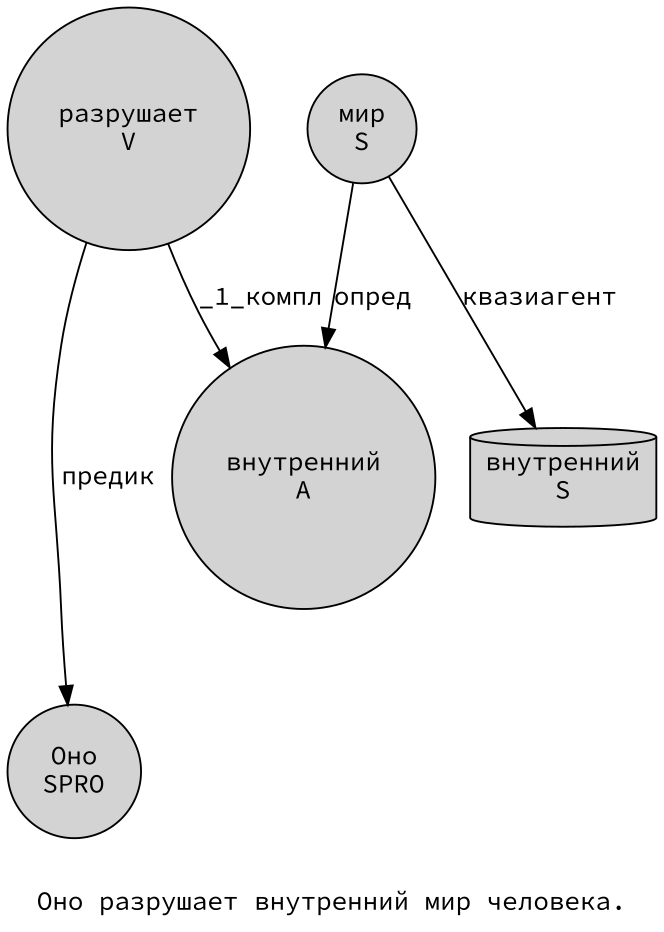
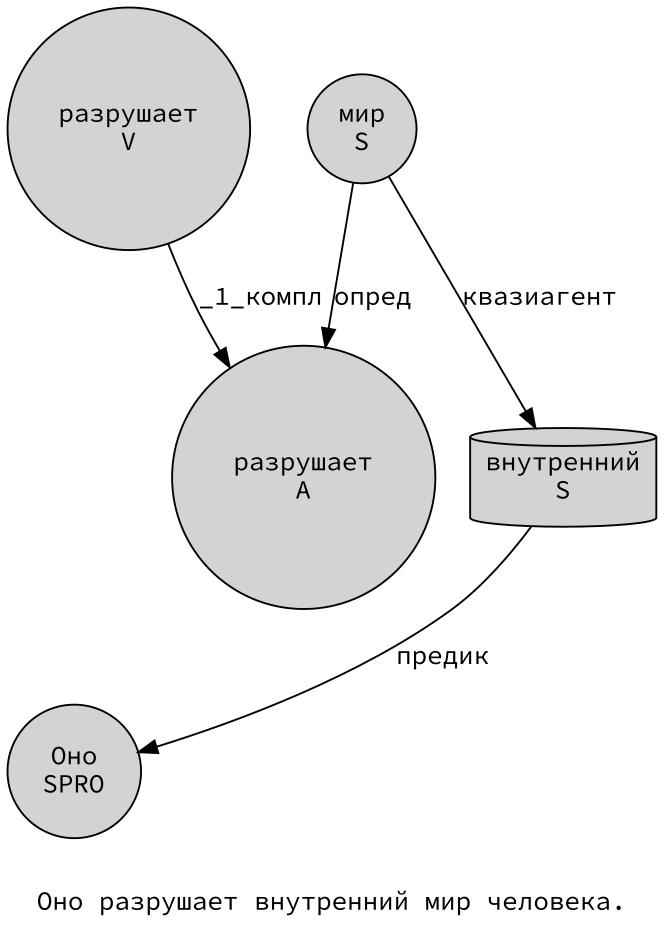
edge "разрушает V" -> "Оно SPRO": now "внутренний S" -> "Оно SPRO"
node "внутренний A": label "внутренний A" -> "разрушает A"
